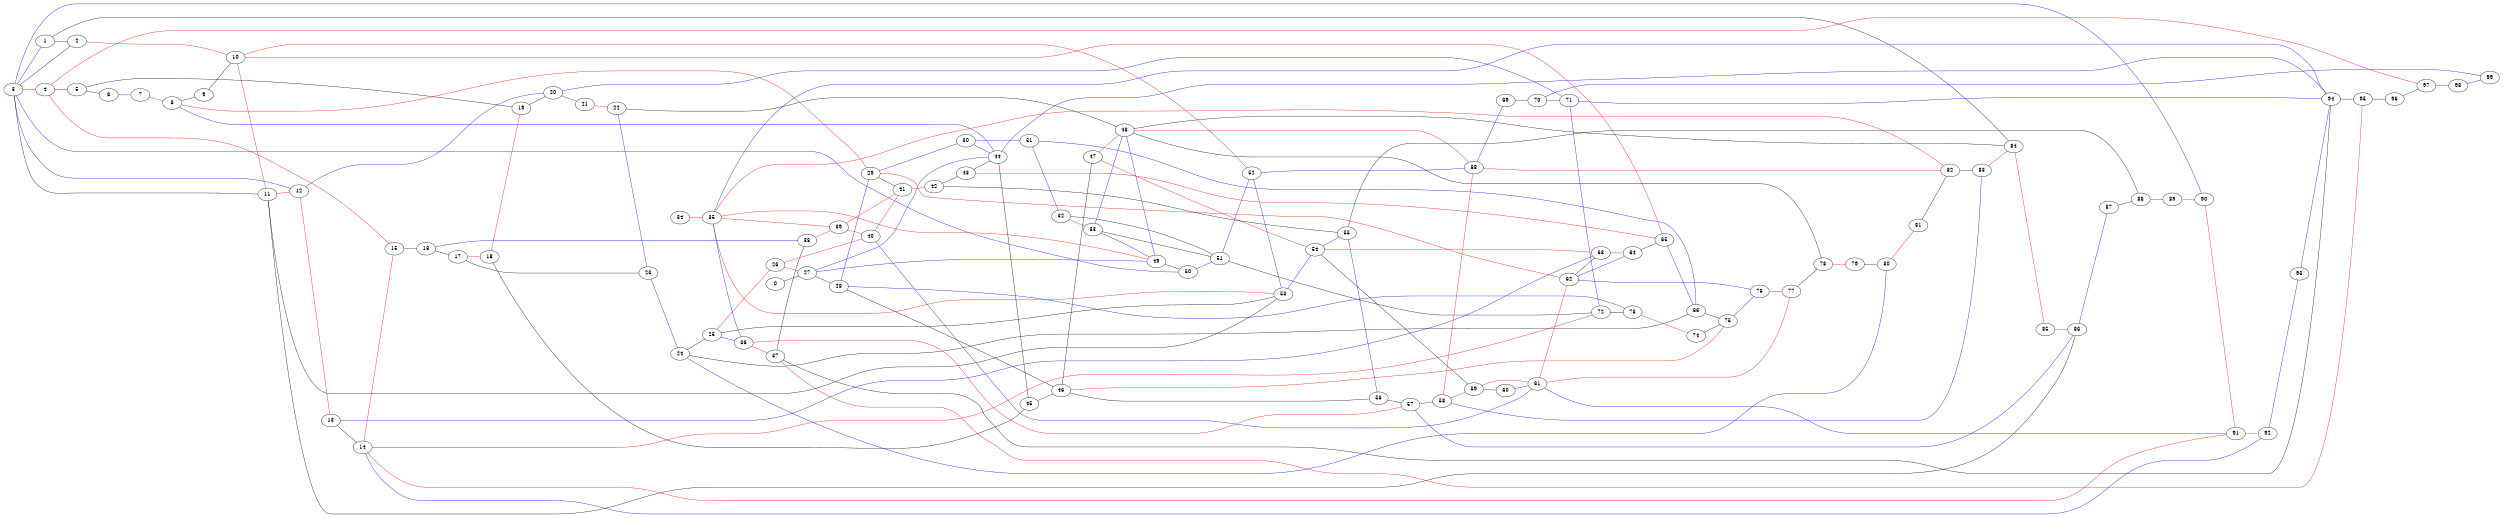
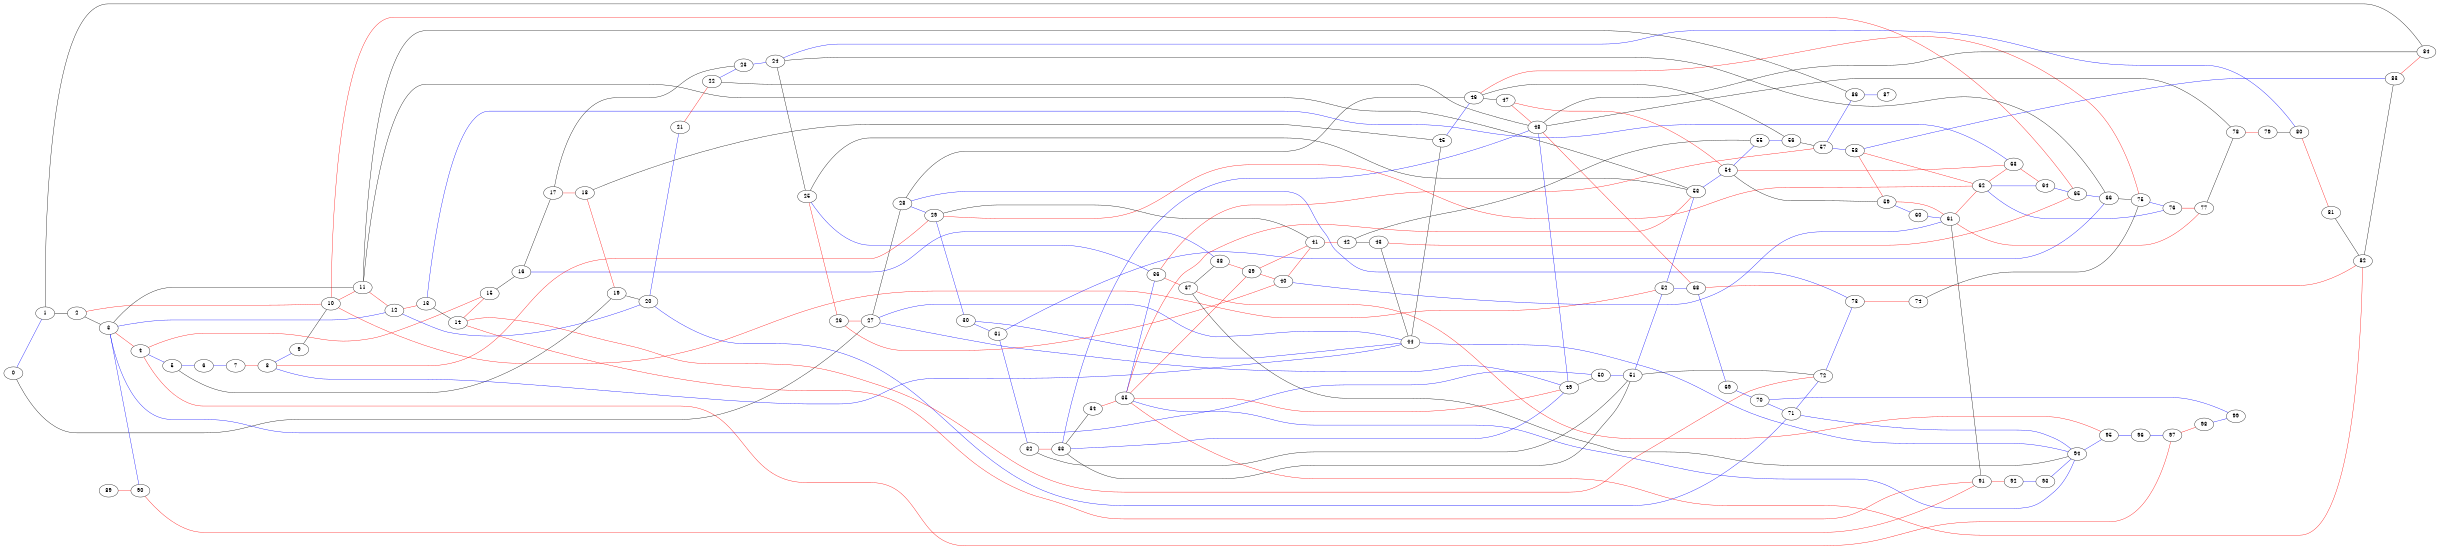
edge "1" -- "3": now "1" -- "0"
node "88": removed
edge "63" -- "62": color black -> red
edge "68" -- "58": now "62" -- "58"
edge "72" -- "73": color black -> blue
node "85": removed
edge "34" -- "33": added
edge "61" -- "91": color blue -> black
edge "92" -- "14": removed
